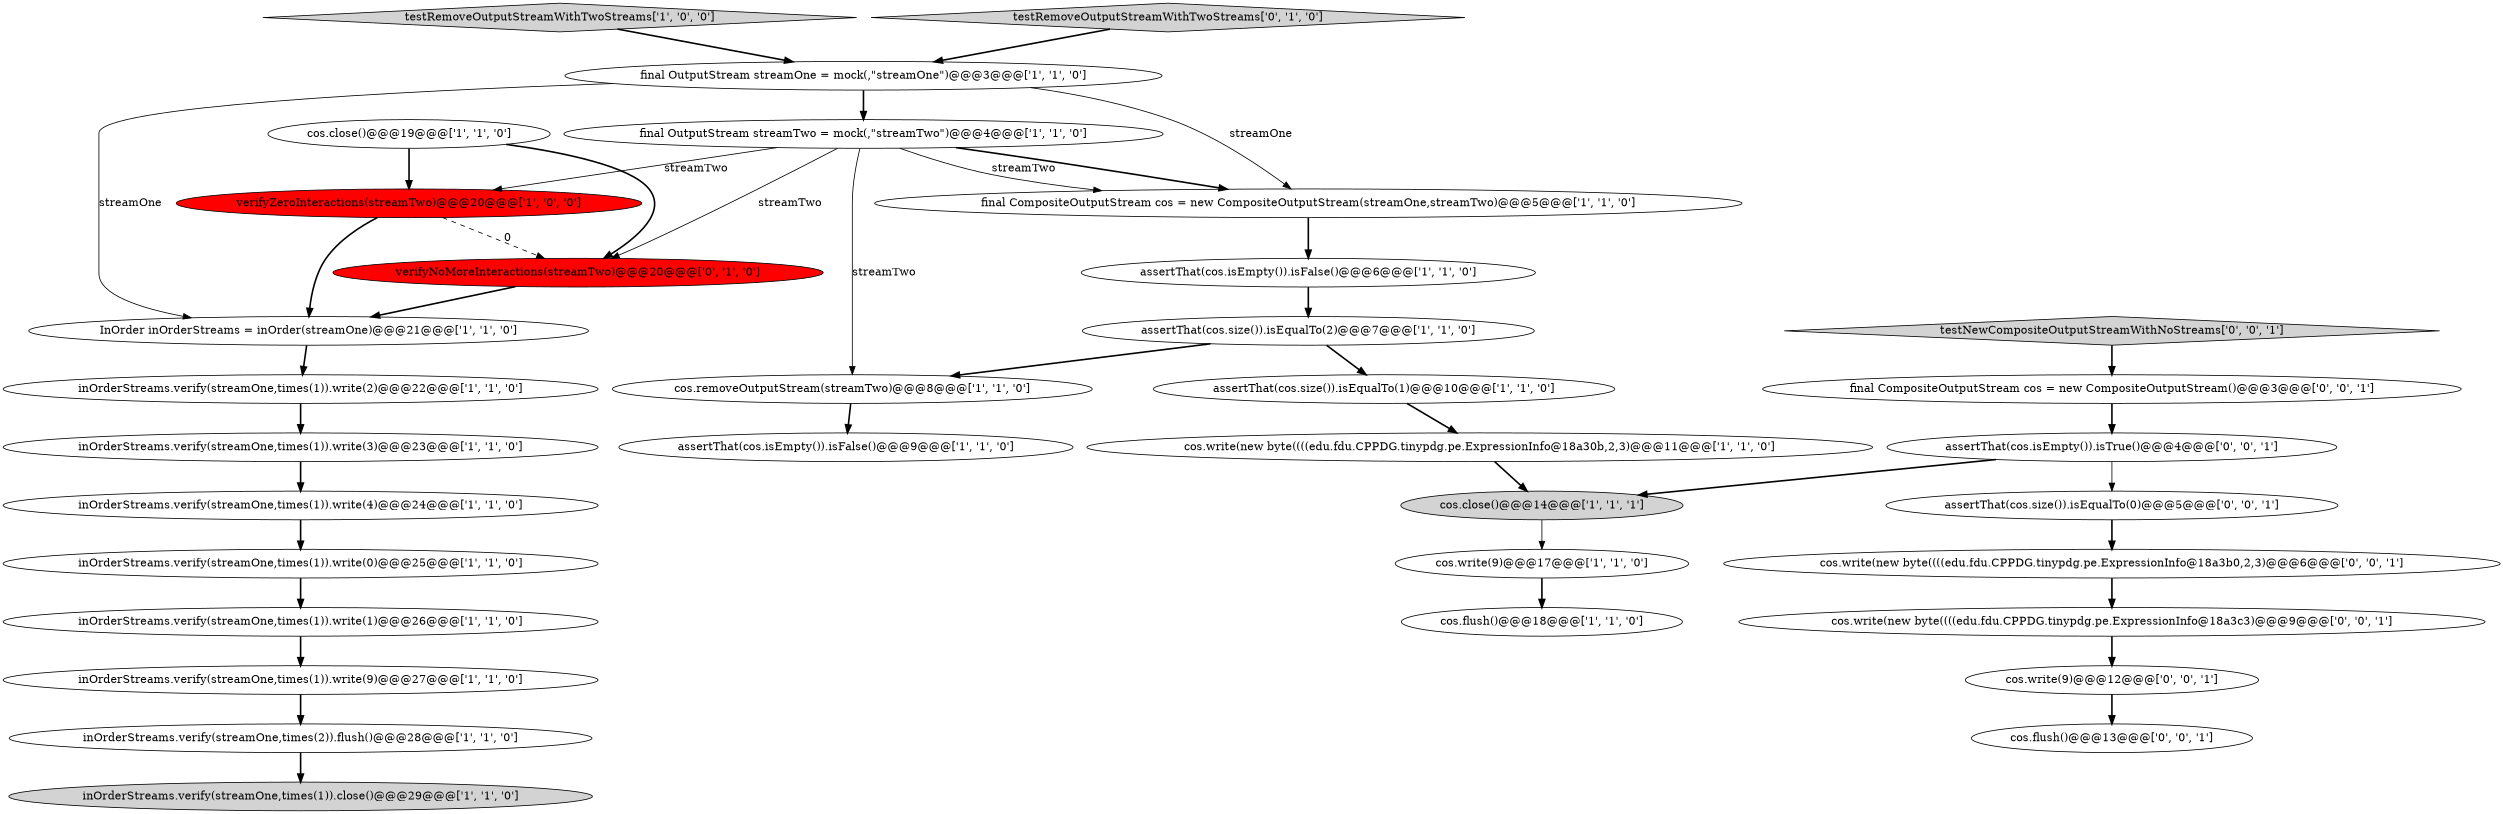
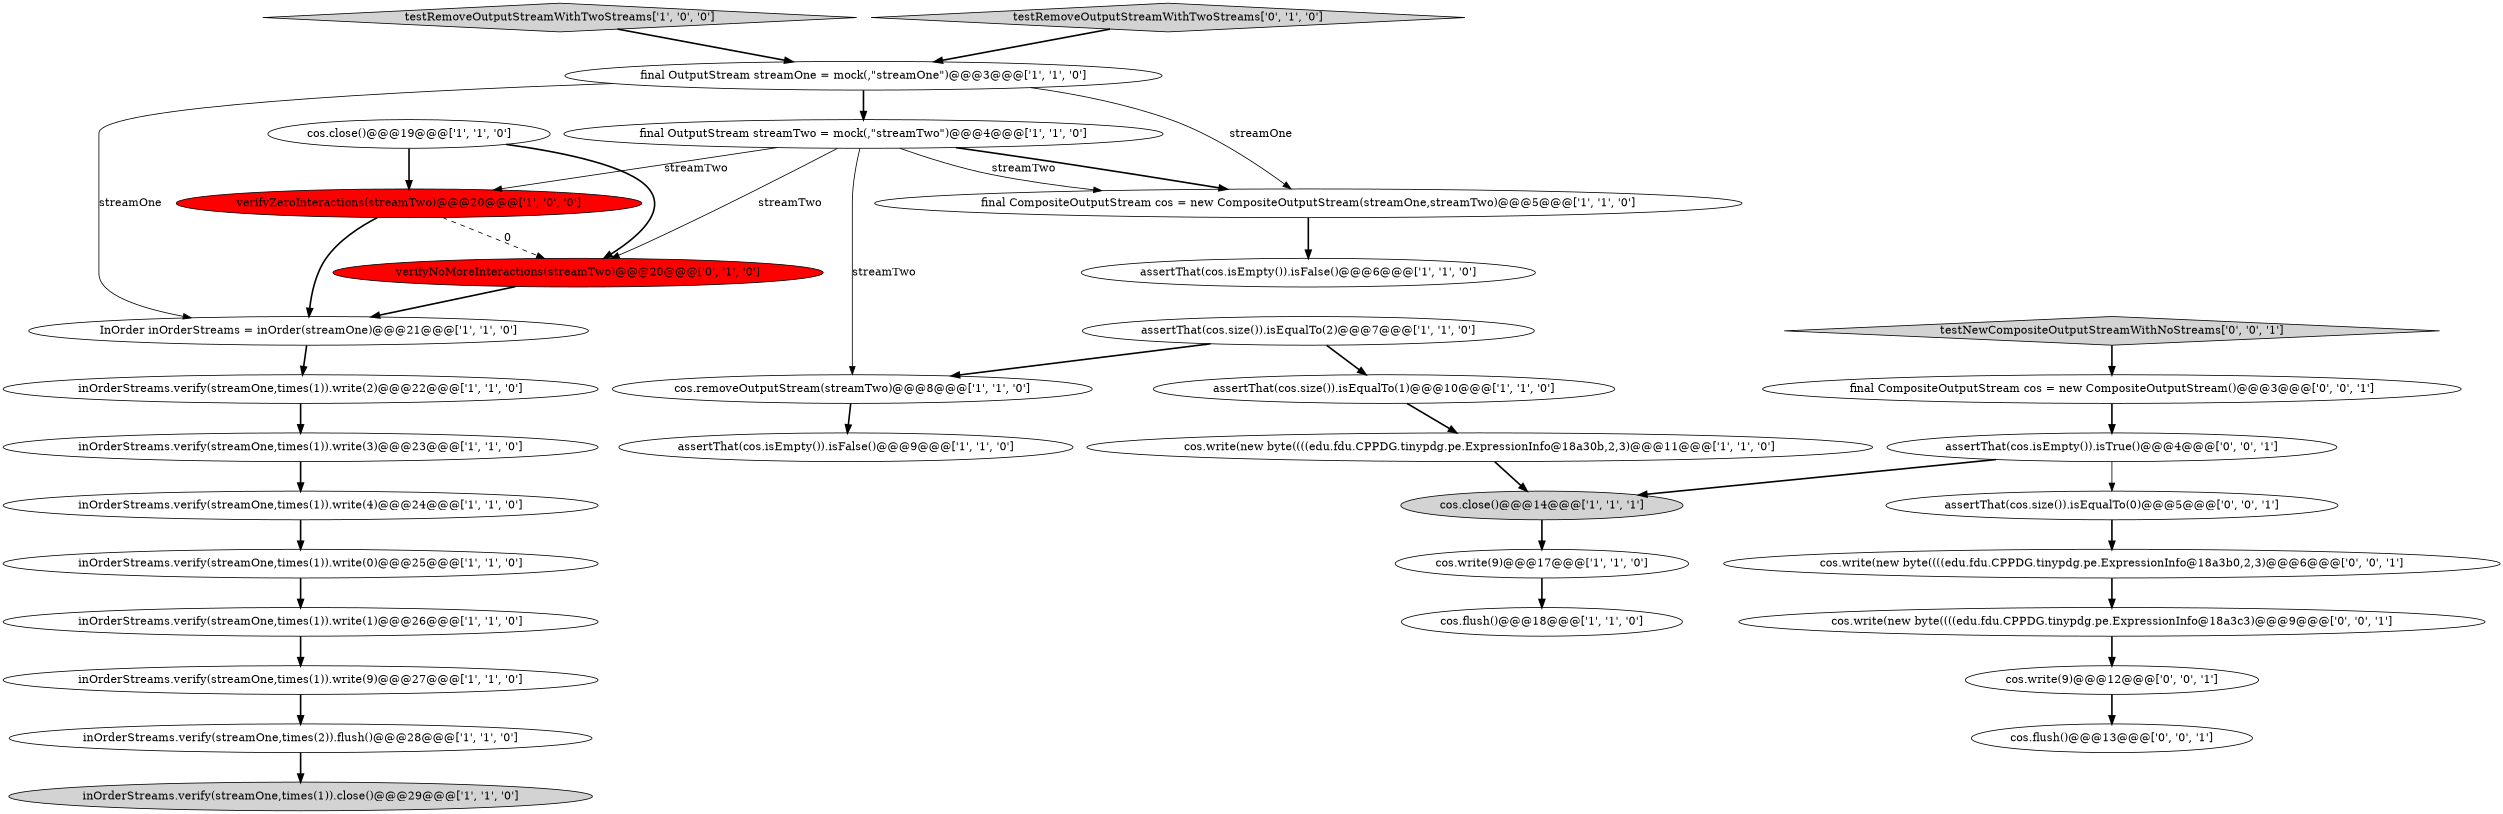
edge "assertThat(cos.isEmpty()).isFalse()@@@6@@@['1', '1', '0']" -> "assertThat(cos.size()).isEqualTo(2)@@@7@@@['1', '1', '0']": removed
edge "cos.close()@@@14@@@['1', '1', '1']" -> "cos.write(9)@@@17@@@['1', '1', '0']": style solid -> bold
